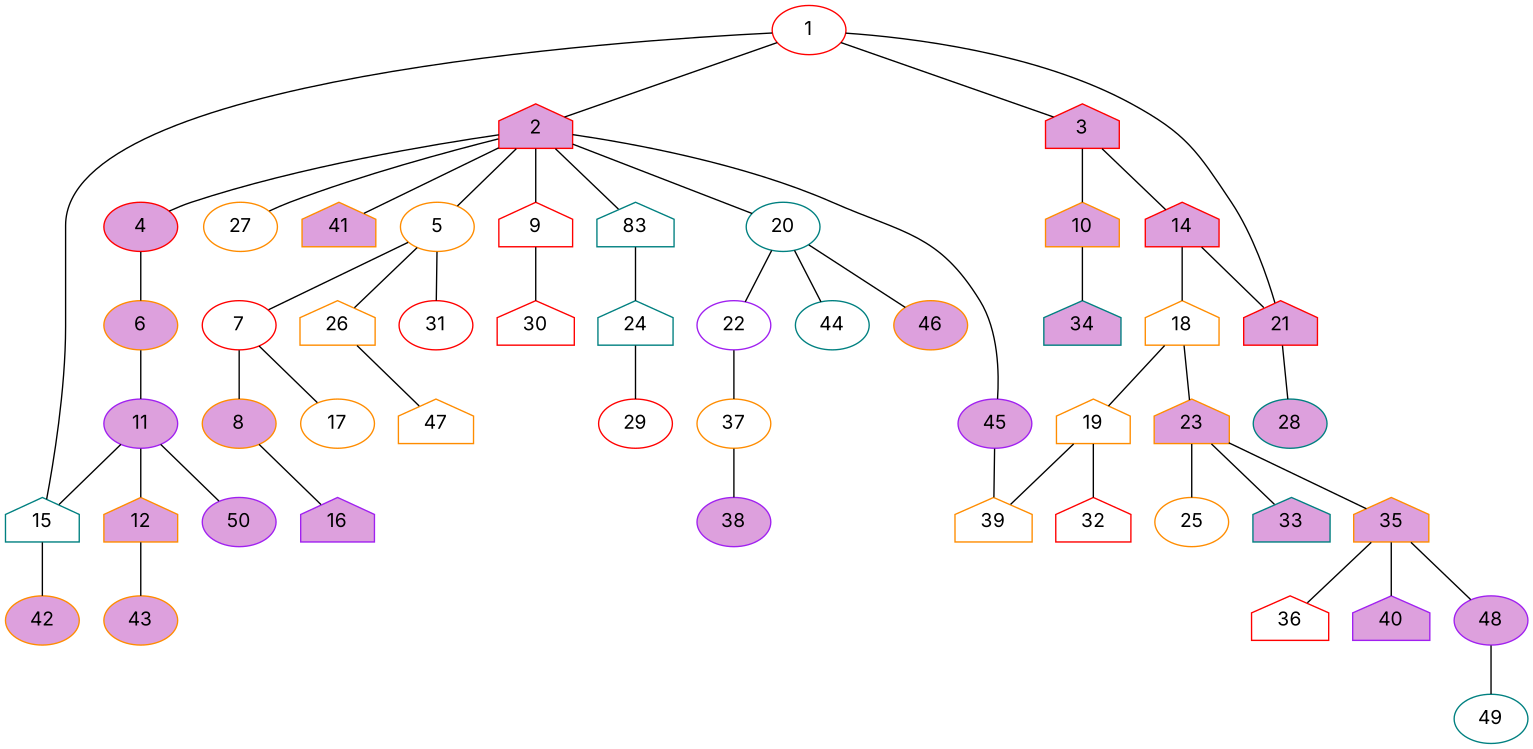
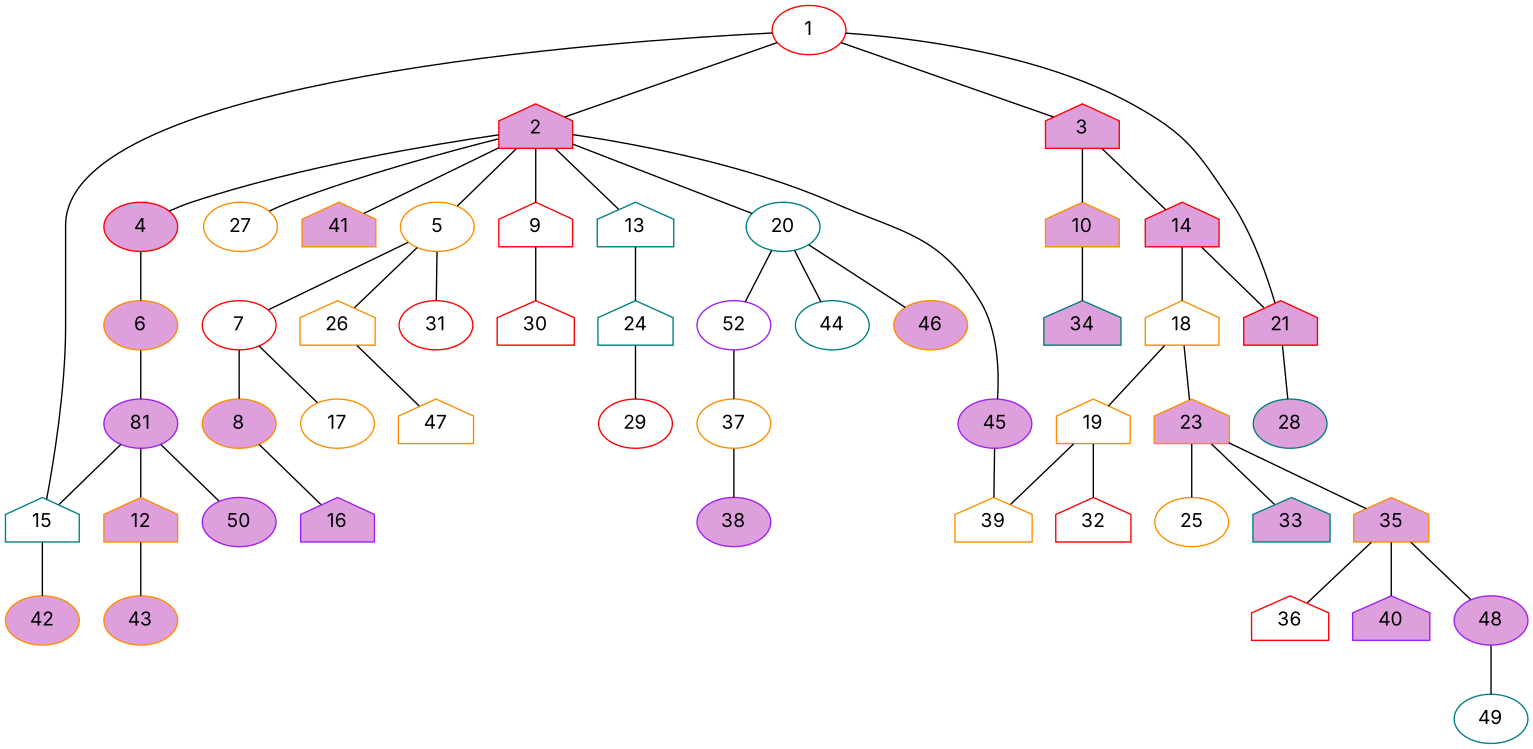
node "83": label "83" -> "13"
node "22": label "22" -> "52"
node "11": label "11" -> "81"
